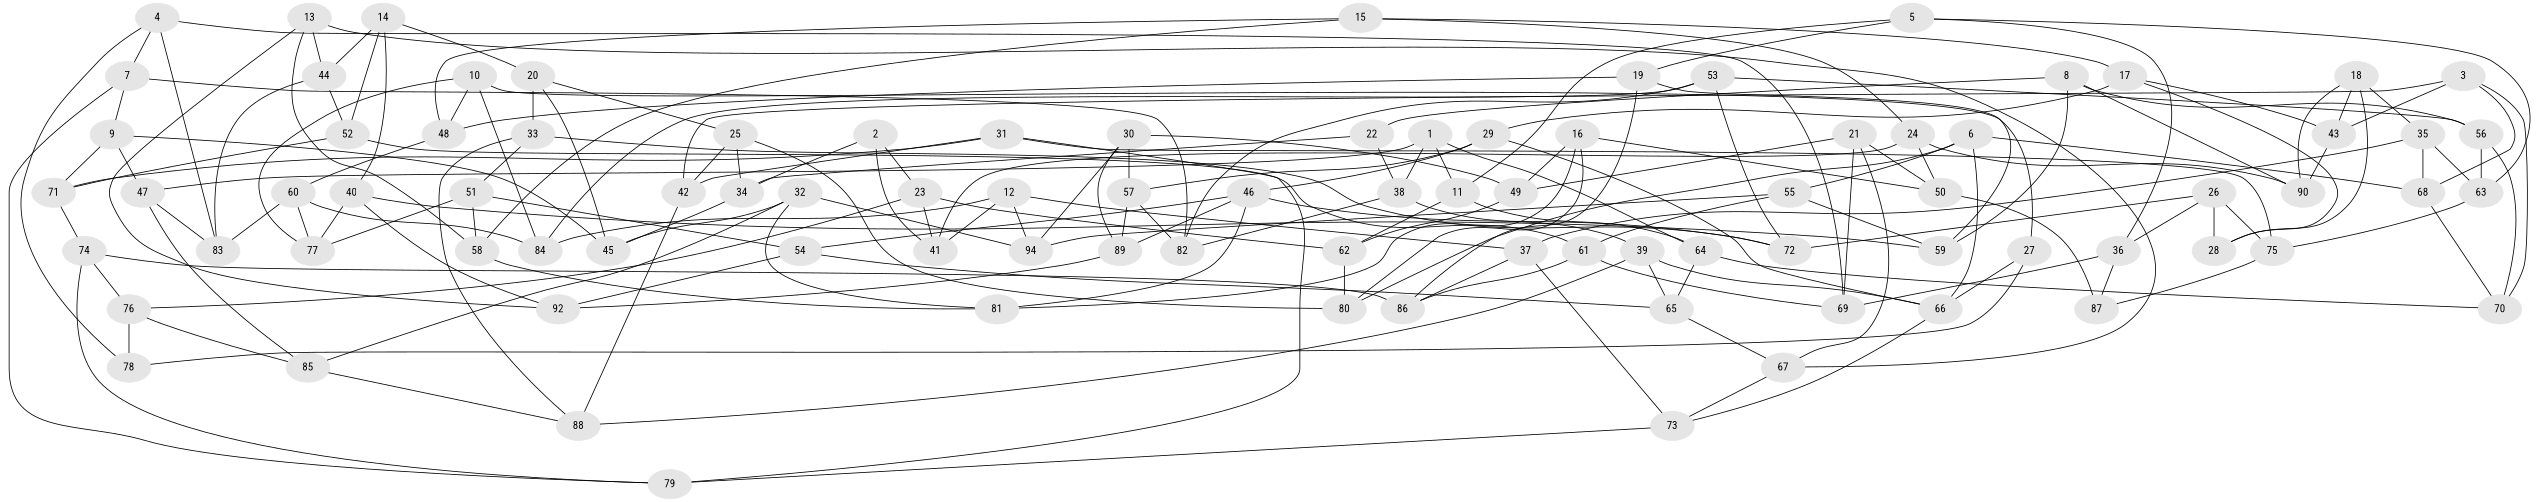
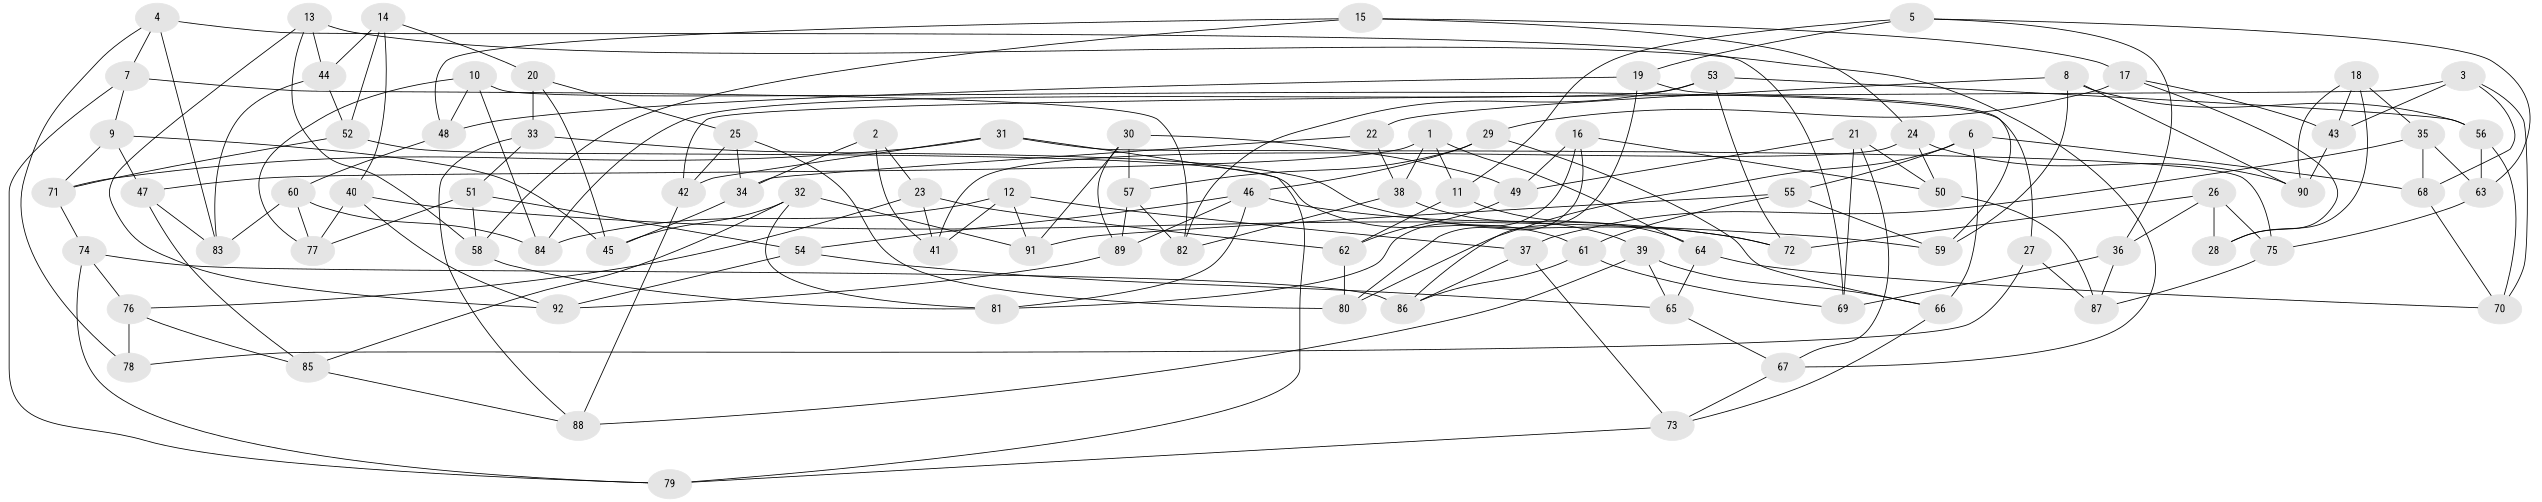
node "94": label "94" -> "91"
edge "27" -- "66": now "27" -- "87"
